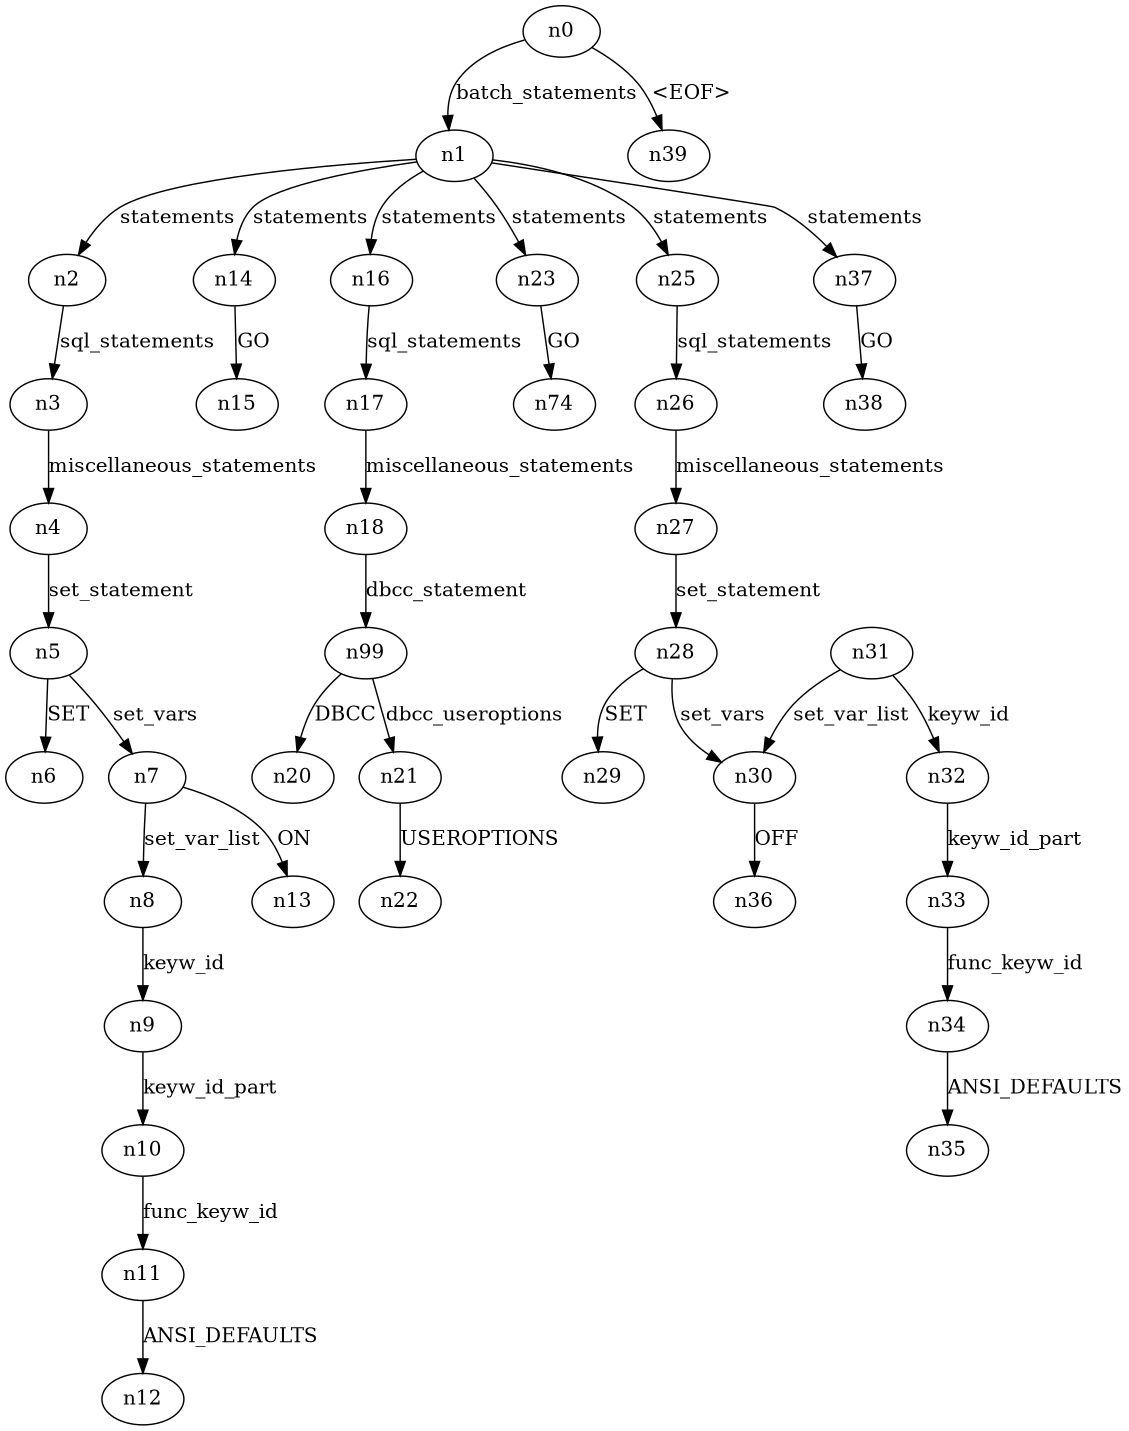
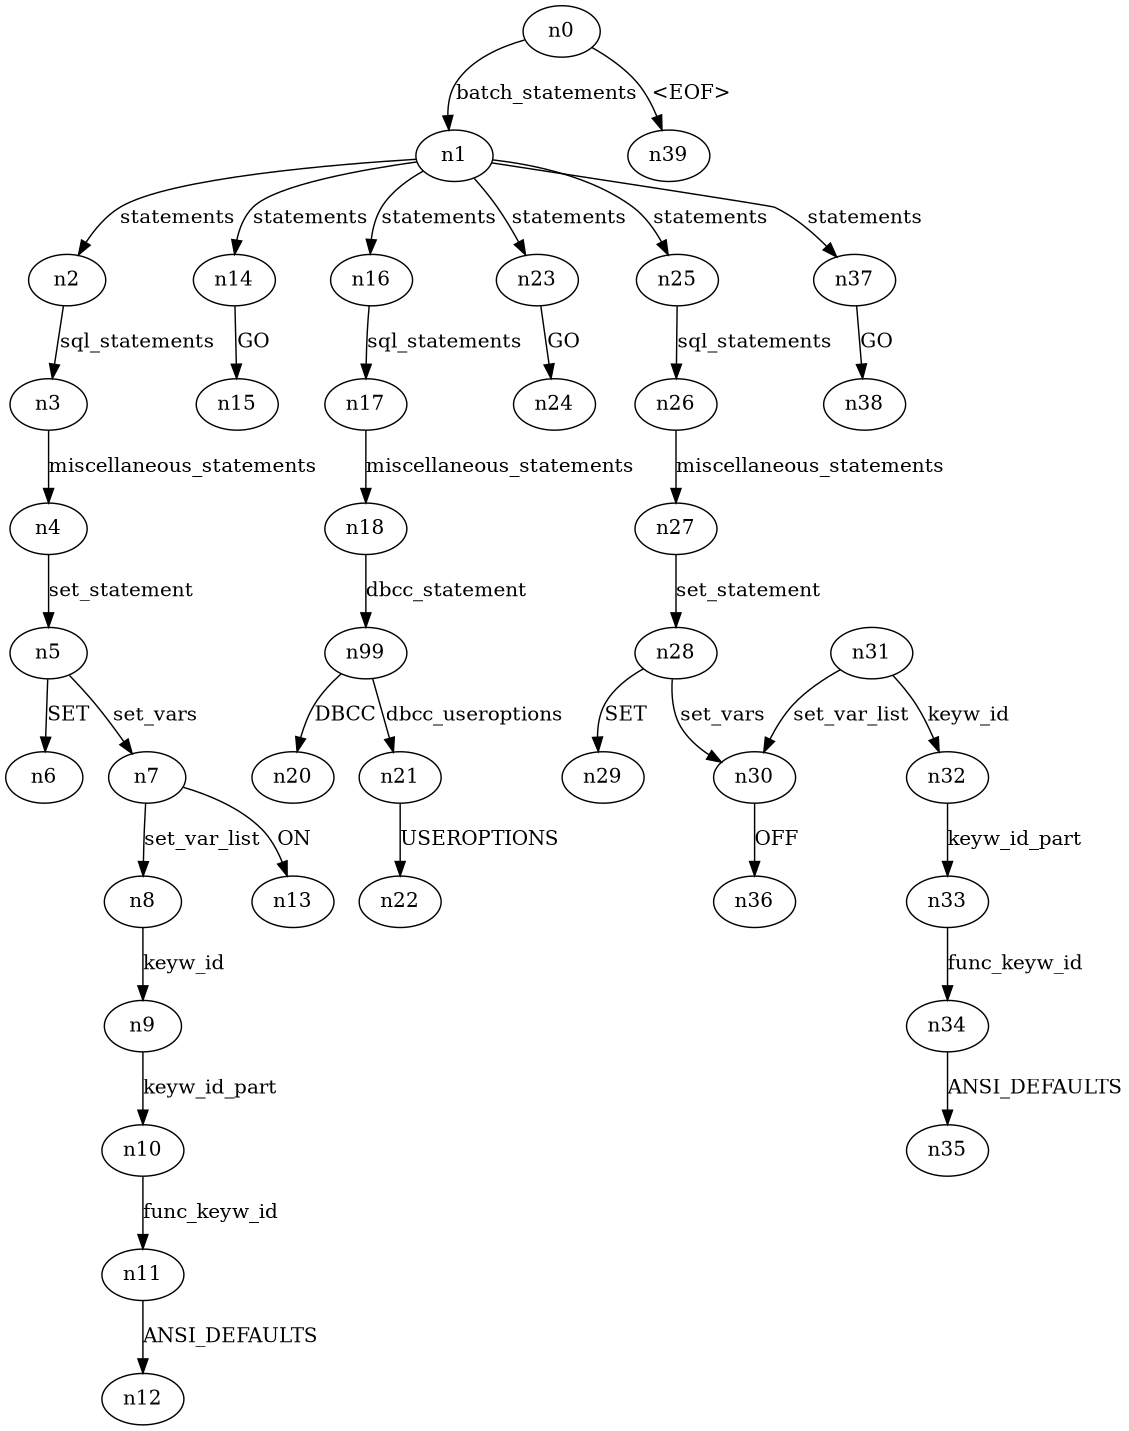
node "n74": label "n74" -> "n24"
